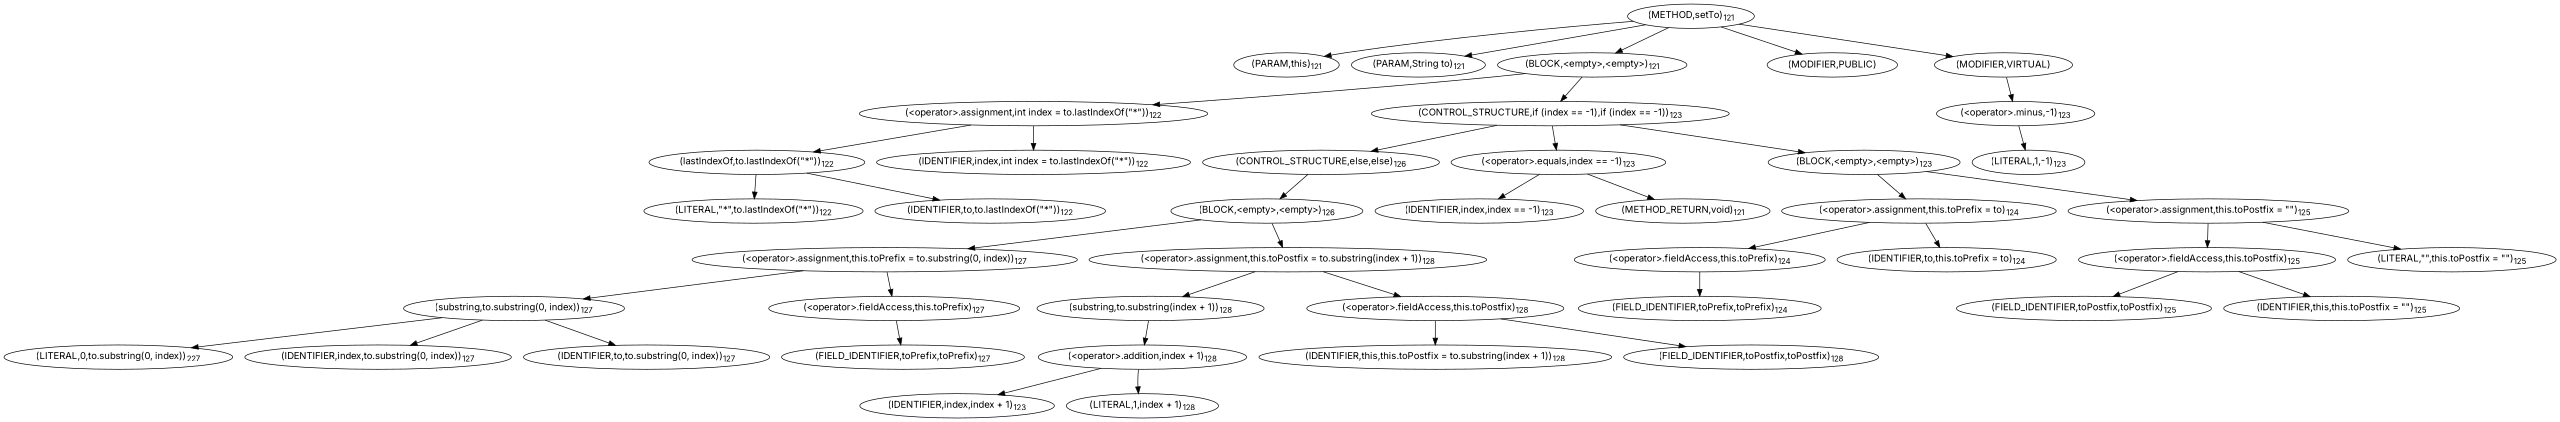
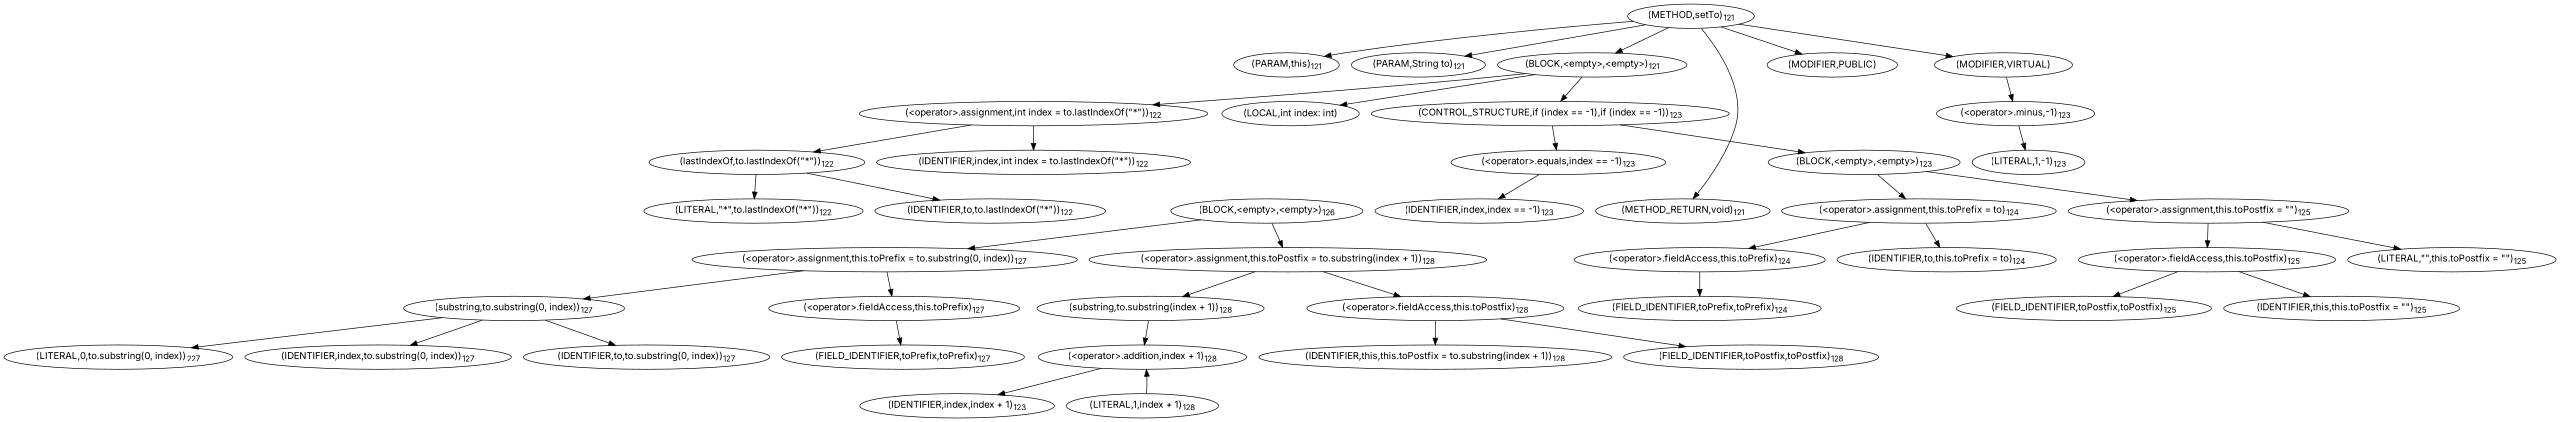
node "(LOCAL,int index: int)": added
node "(CONTROL_STRUCTURE,else,else)": removed
edge "(<operator>.equals,index == -1)" -> "(METHOD_RETURN,void)": now "(METHOD,setTo)" -> "(METHOD_RETURN,void)"
edge "(<operator>.addition,index + 1)" -> "(LITERAL,1,index + 1)": reversed
